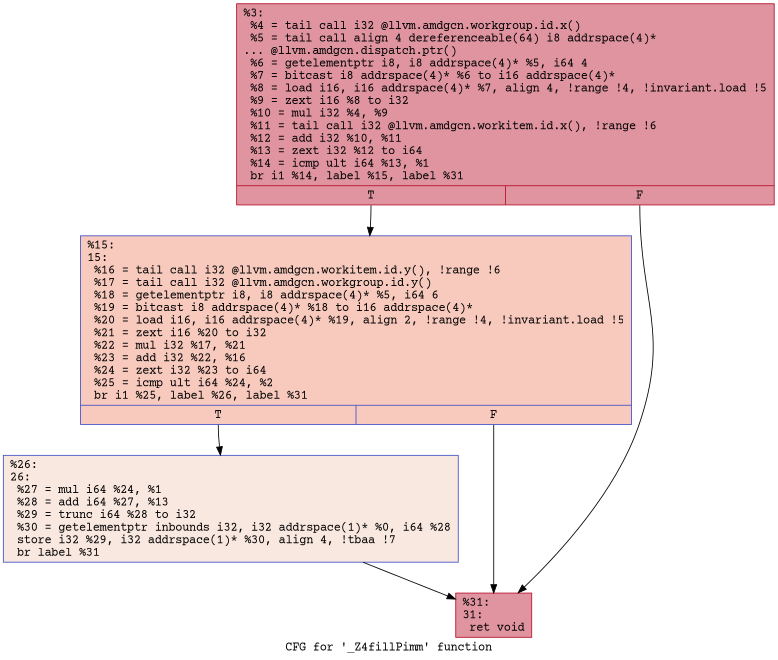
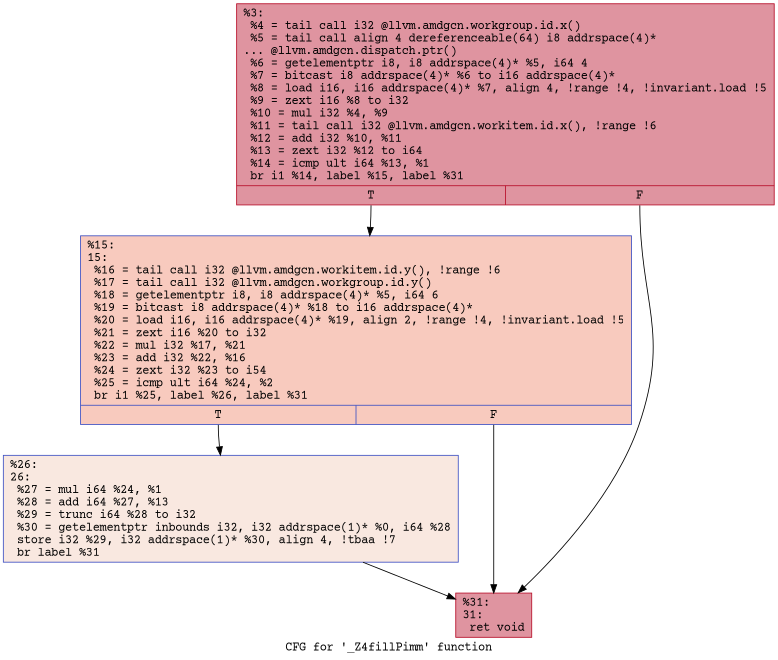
node "%15:": text "%24 = zext i32 %23 to i64" -> "%24 = zext i32 %23 to i54"
